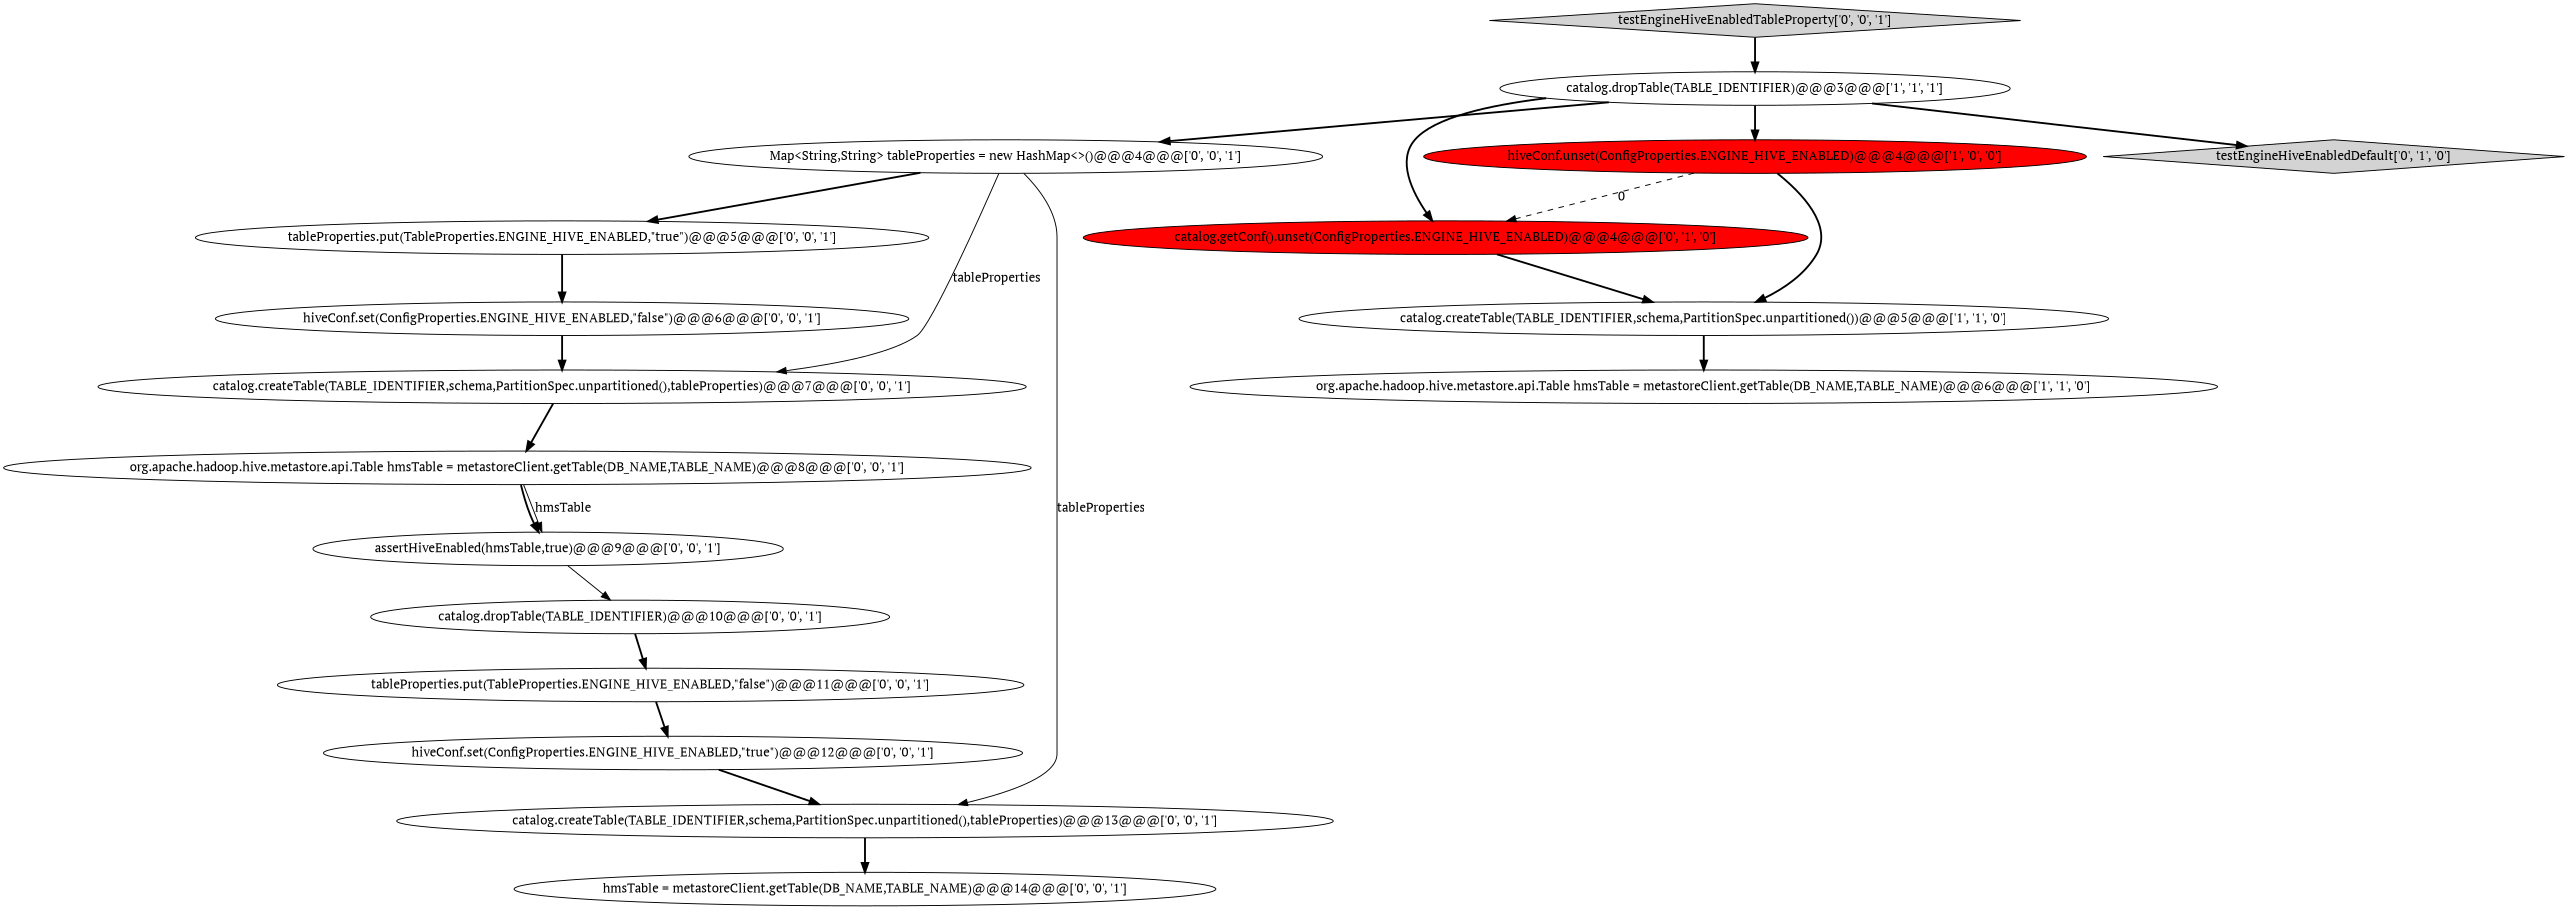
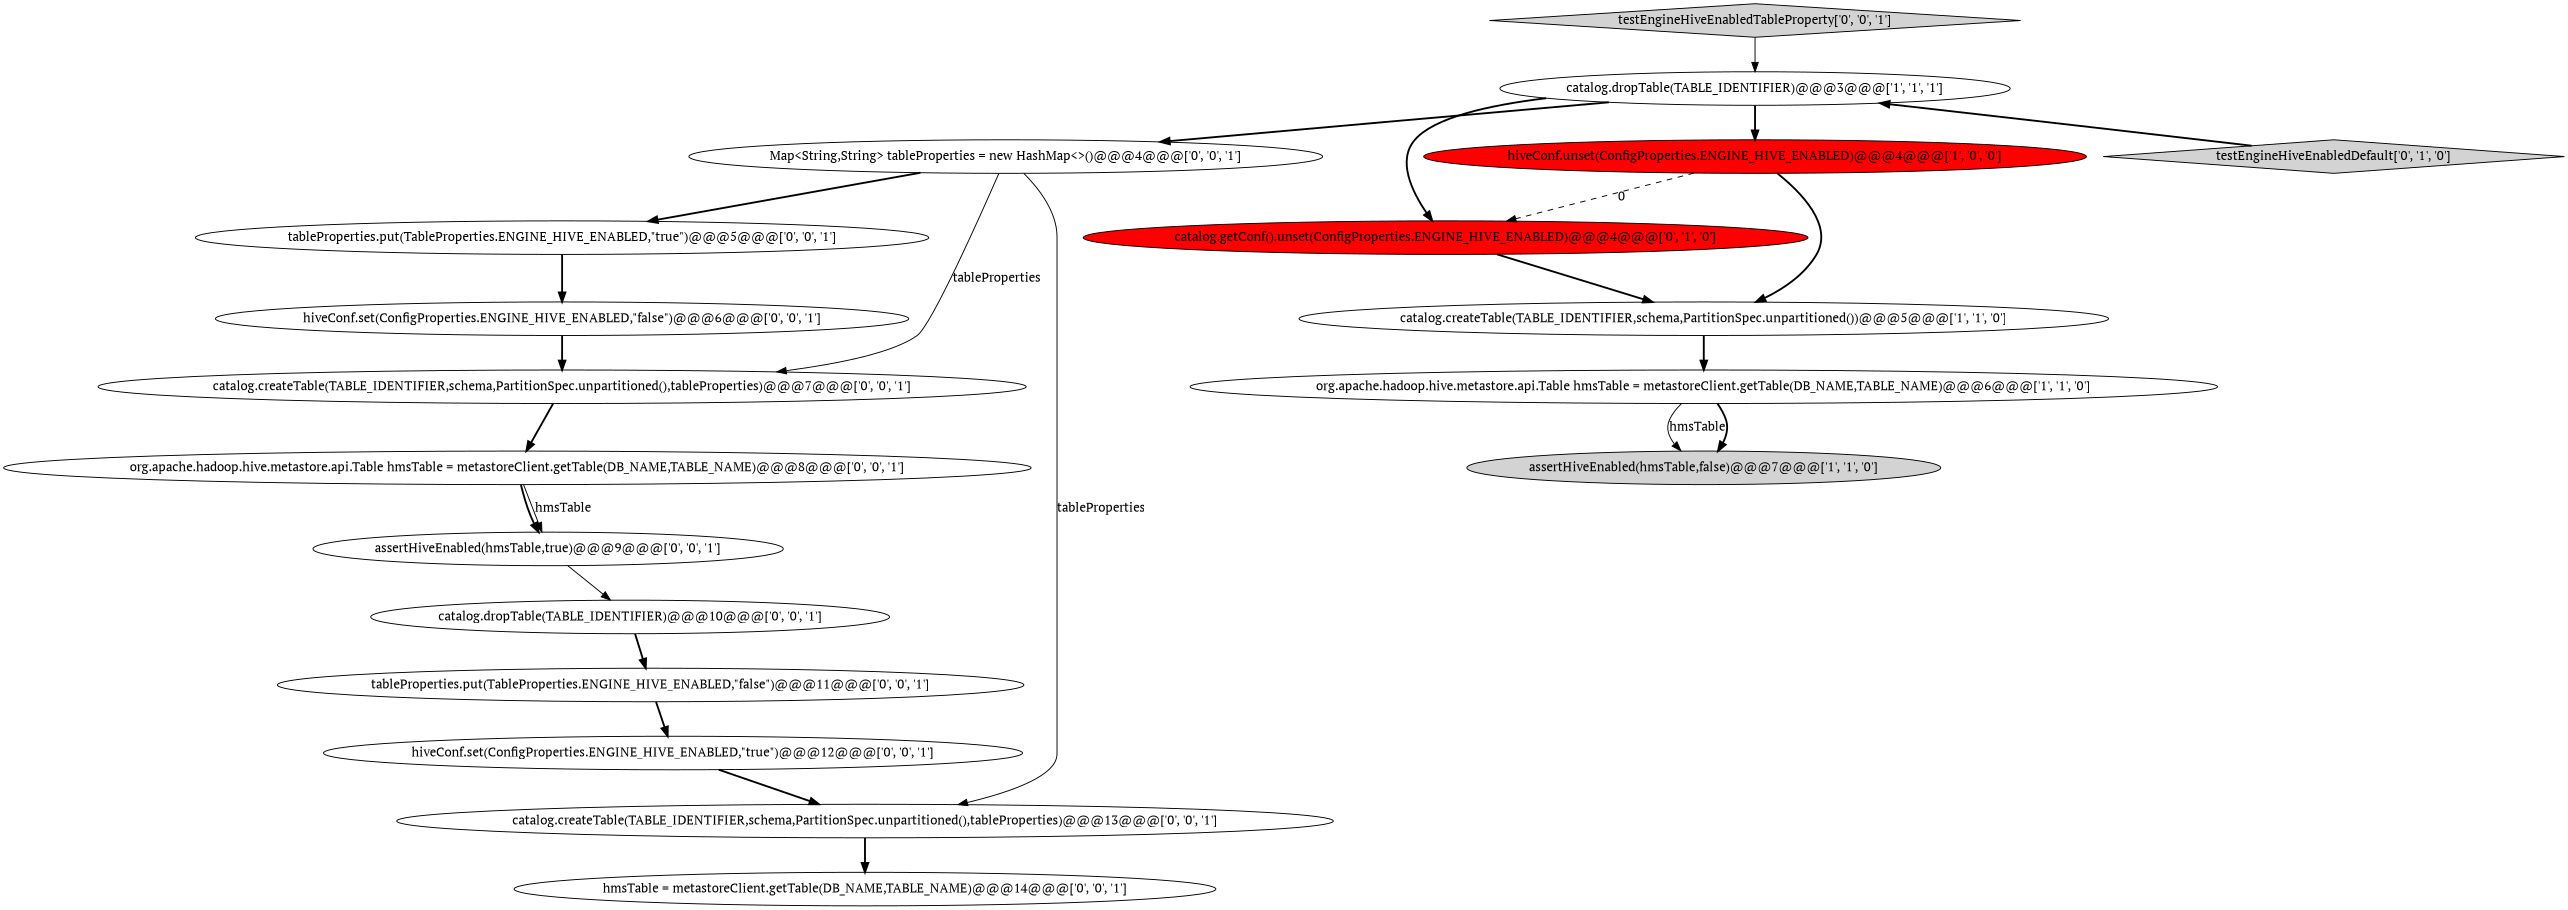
edge "testEngineHiveEnabledTableProperty['0', '0', '1']" -> "catalog.dropTable(TABLE_IDENTIFIER)@@@3@@@['1', '1', '1']": style bold -> solid
edge "catalog.dropTable(TABLE_IDENTIFIER)@@@3@@@['1', '1', '1']" -> "testEngineHiveEnabledDefault['0', '1', '0']": reversed
node "assertHiveEnabled(hmsTable,false)@@@7@@@['1', '1', '0']": added
